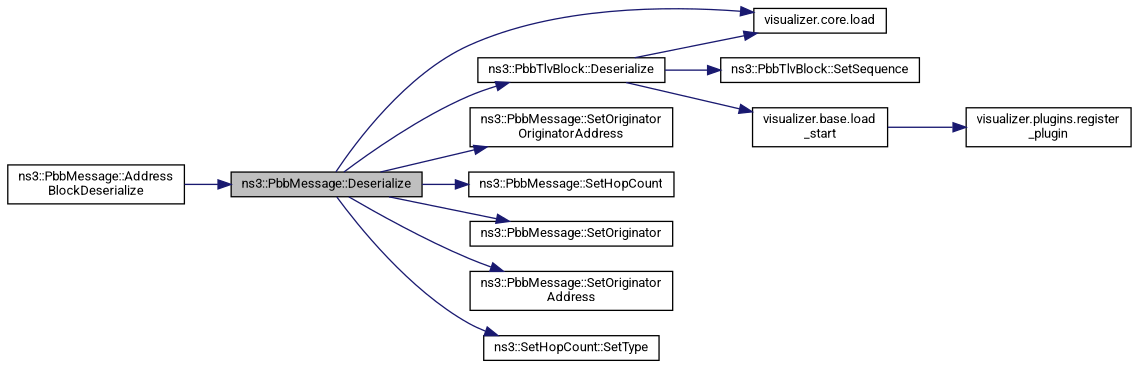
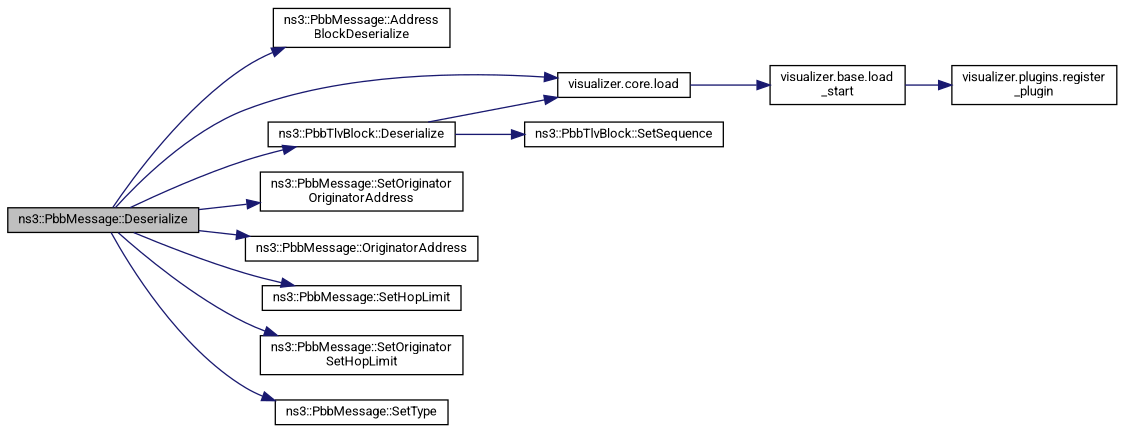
edge "ns3::PbbTlvBlock::Deserialize" -> "visualizer.base.load _start": now "visualizer.core.load" -> "visualizer.base.load _start"
edge "ns3::PbbMessage::Address BlockDeserialize" -> "ns3::PbbMessage::Deserialize": reversed
node "ns3::PbbMessage::SetHopCount": label "ns3::PbbMessage::SetHopCount" -> "ns3::PbbMessage::OriginatorAddress"
node "ns3::PbbMessage::SetOriginator": label "ns3::PbbMessage::SetOriginator" -> "ns3::PbbMessage::SetHopLimit"
node "ns3::PbbMessage::SetOriginator Address": label "ns3::PbbMessage::SetOriginator Address" -> "ns3::PbbMessage::SetOriginator SetHopLimit"
node "ns3::SetHopCount::SetType": label "ns3::SetHopCount::SetType" -> "ns3::PbbMessage::SetType"
